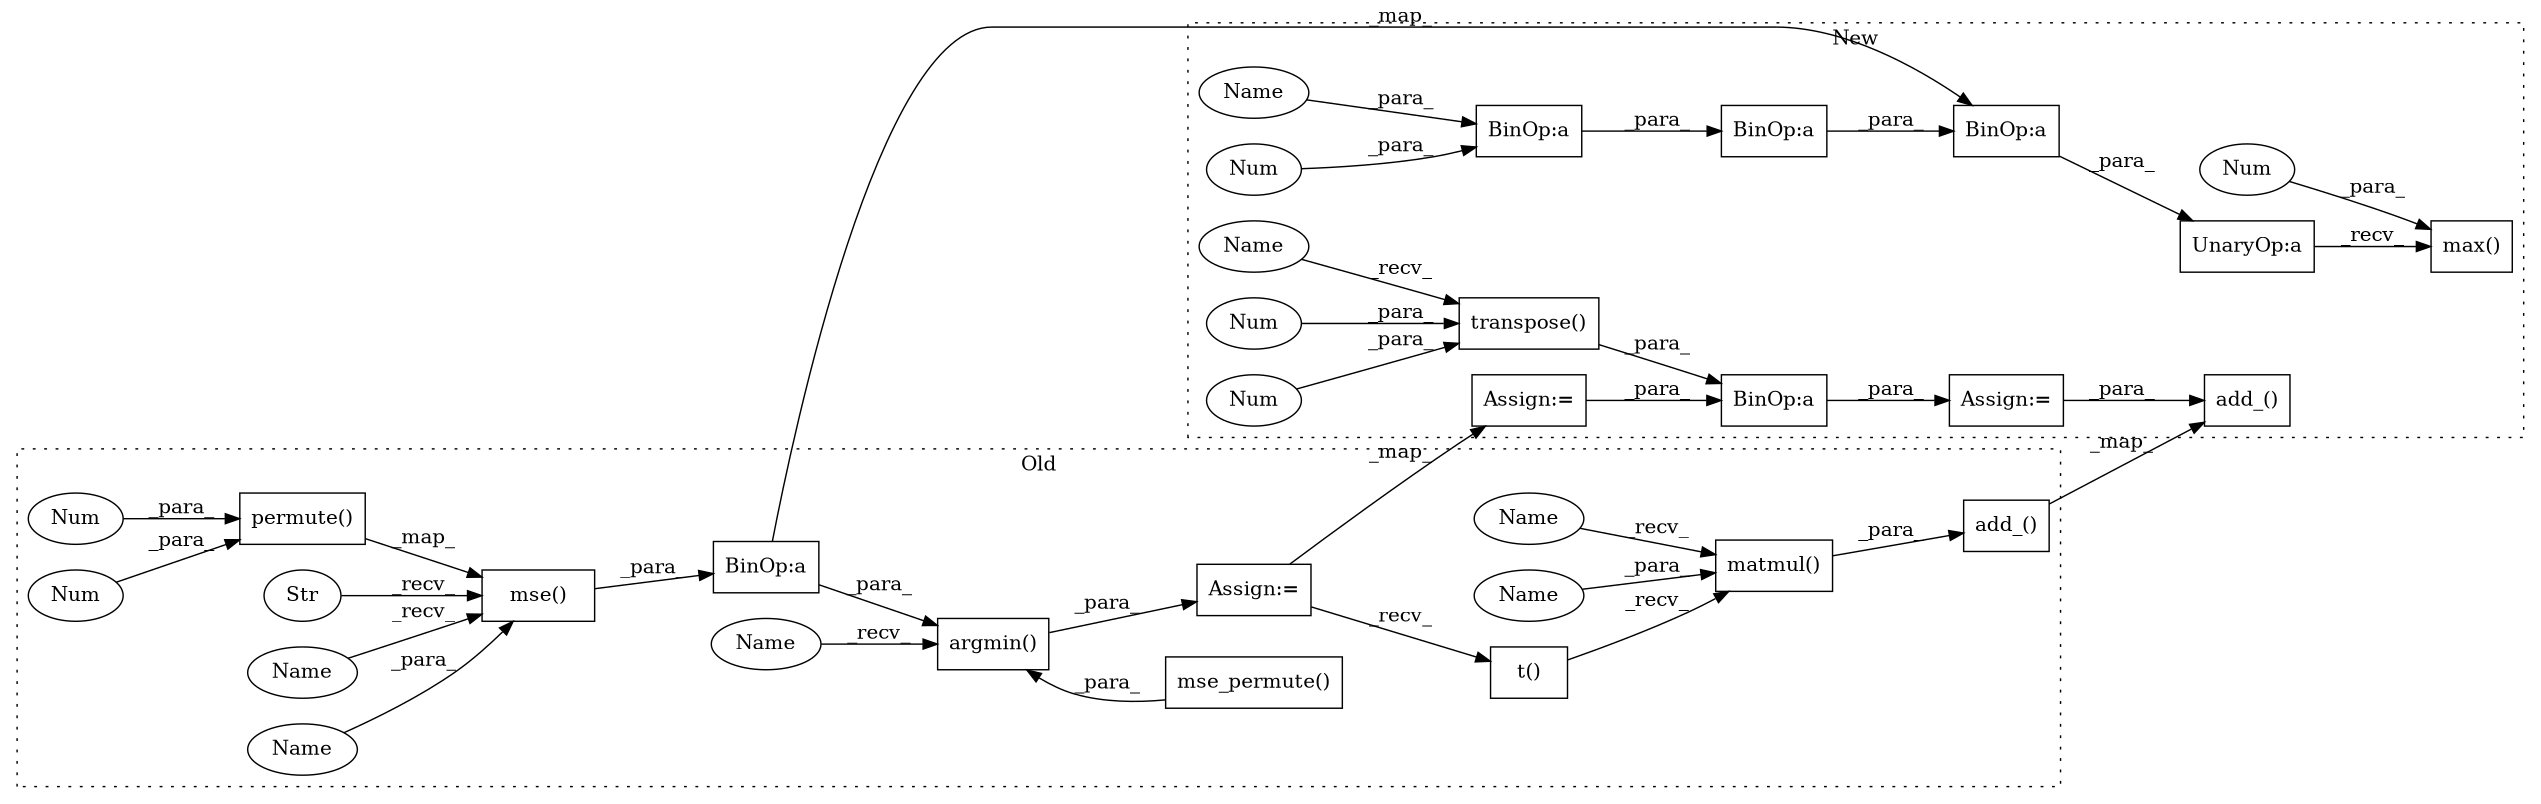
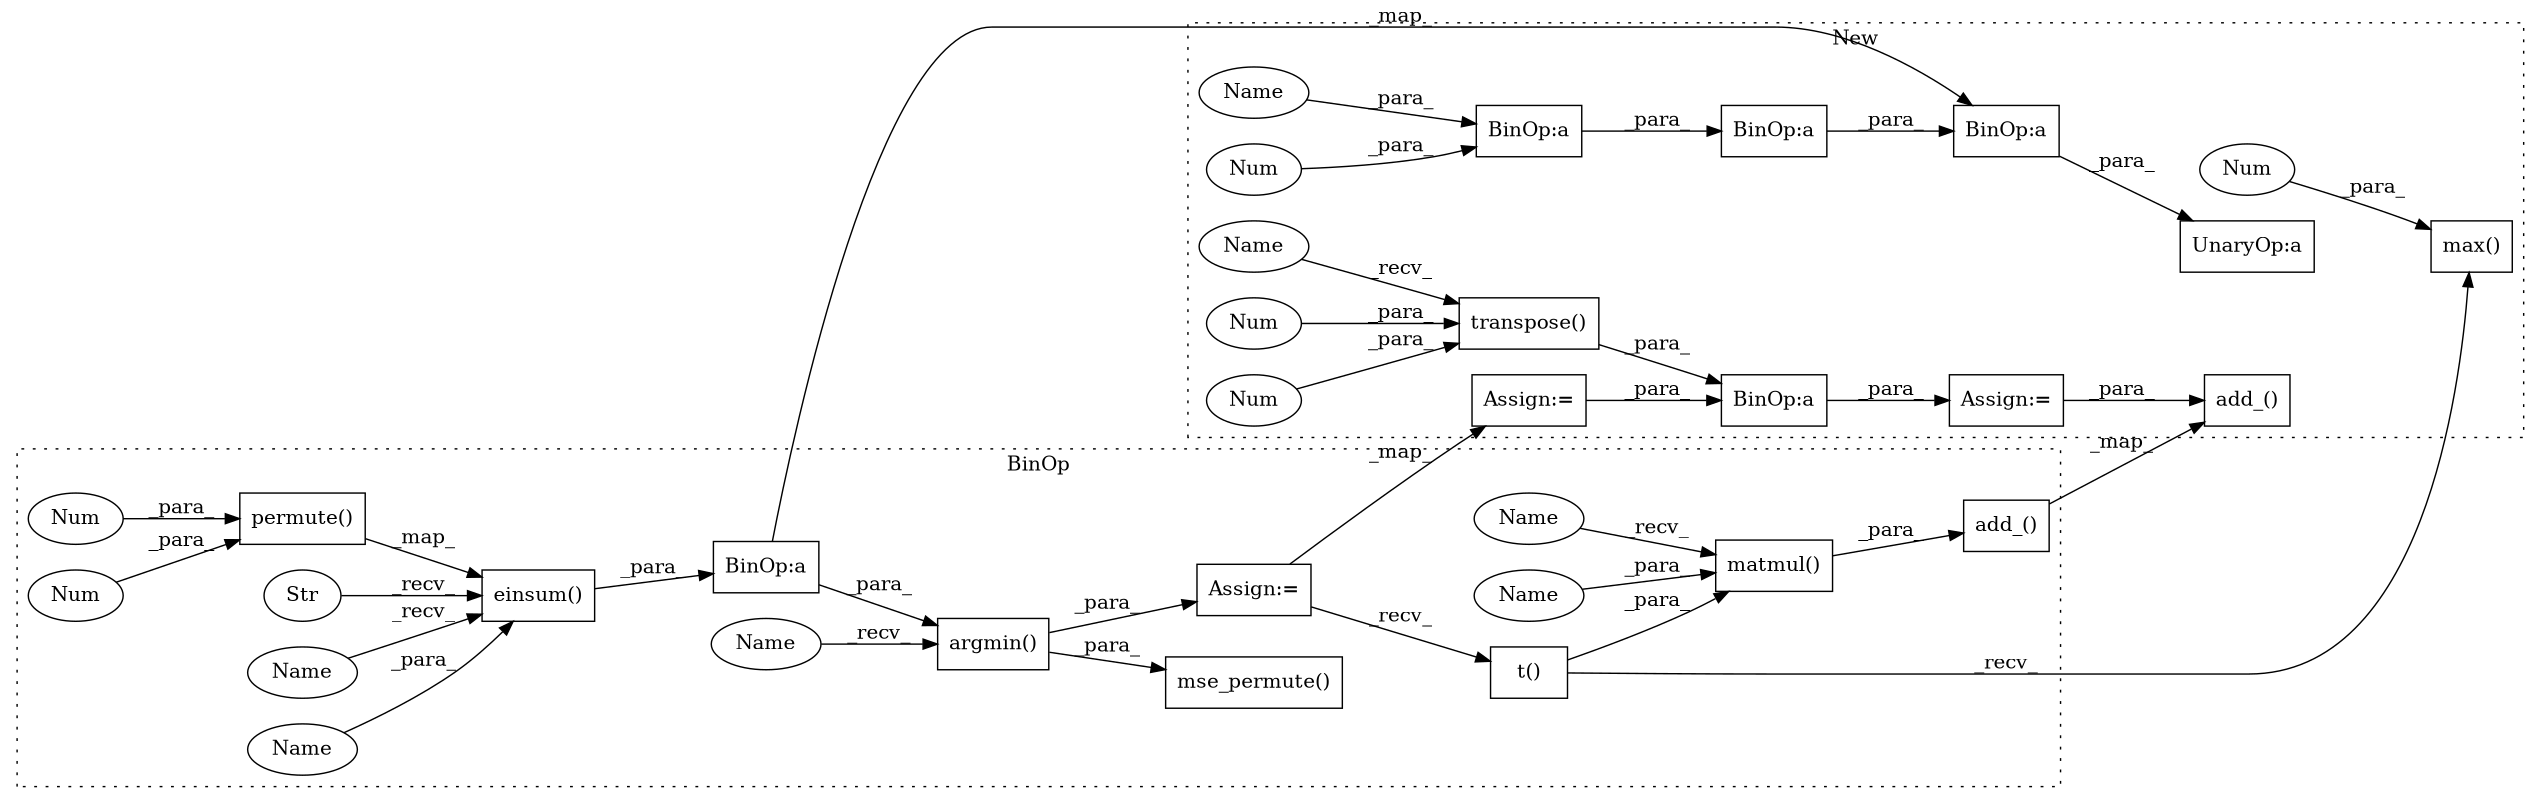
edge "UnaryOp:a" -> "max()": now "t()" -> "max()"
cluster "Old": label "Old" -> "BinOp"
node "mse()": label "mse()" -> "einsum()"
edge "t()" -> "matmul()": label "_recv_" -> "_para_"
edge "mse_permute()" -> "argmin()": reversed
